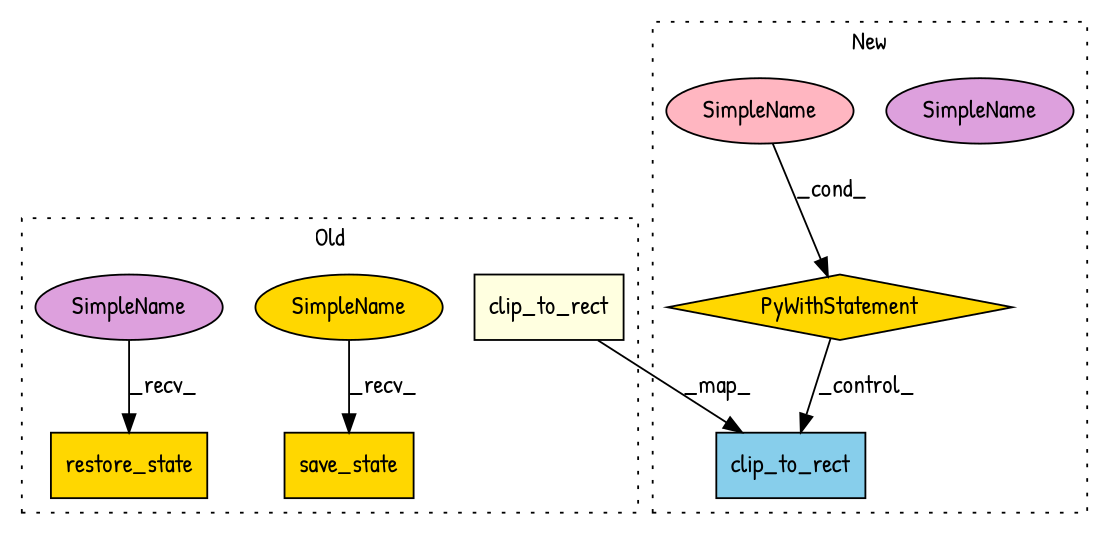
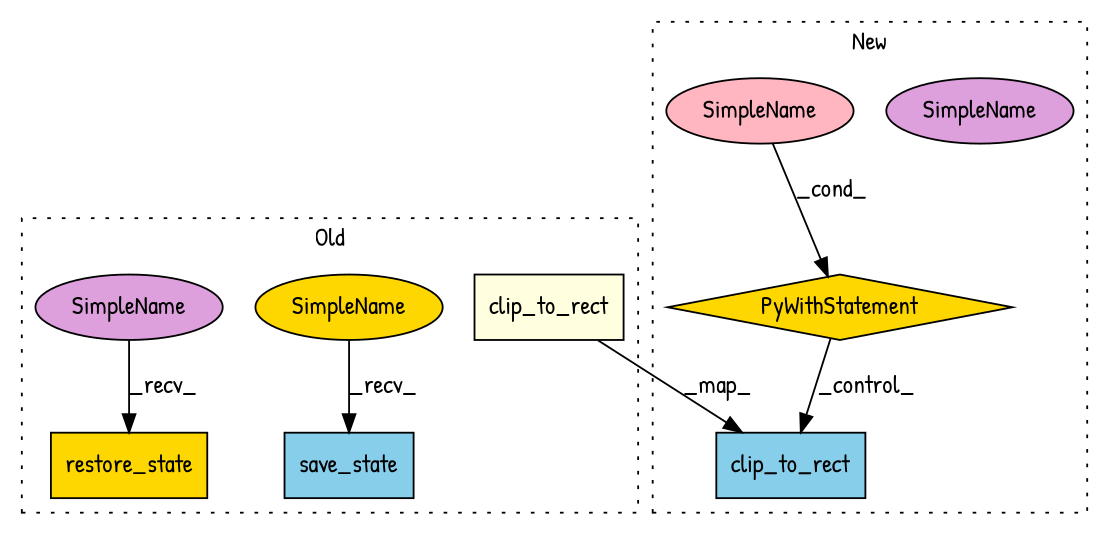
node "save_state": fillcolor gold -> skyblue
